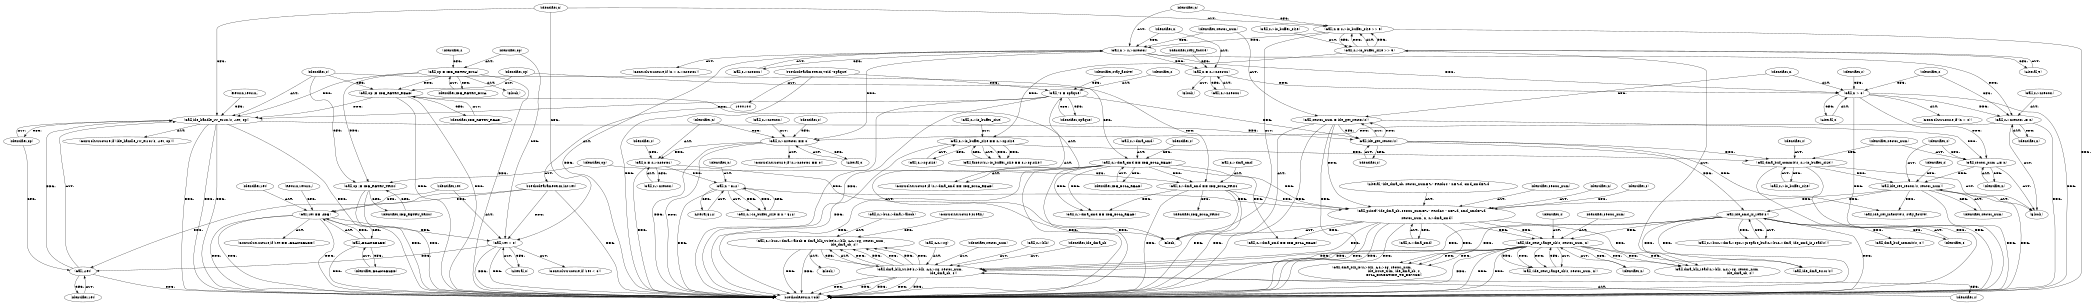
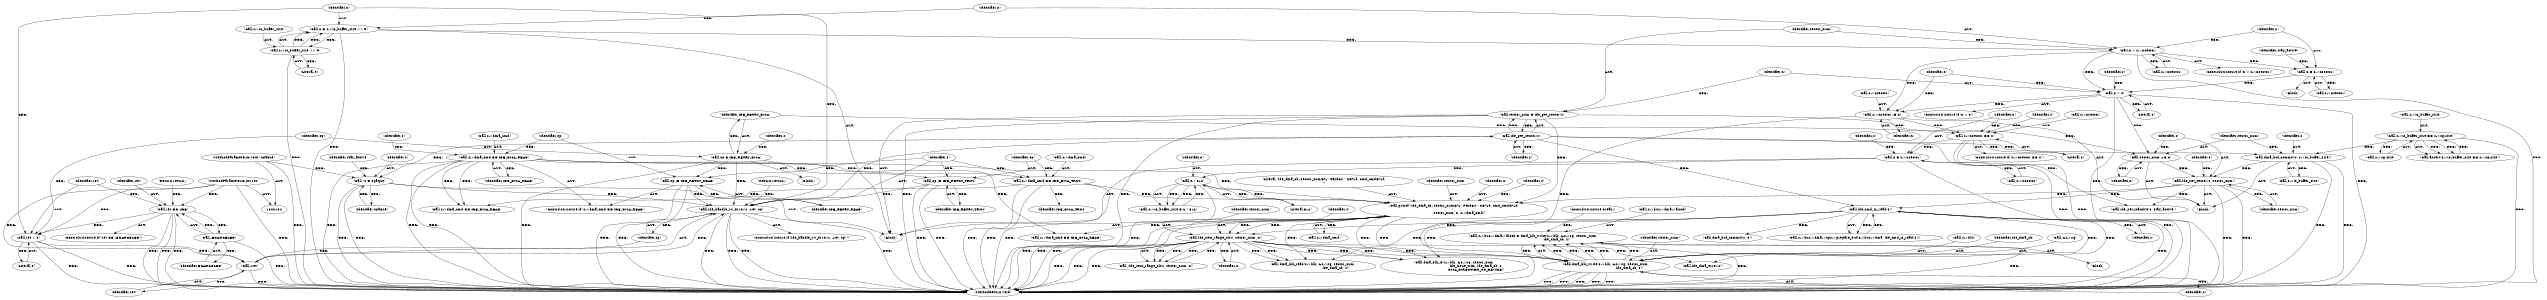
edge "(Call,n > s->nsector)" -> "(Call,s->nsector == 0)": now "(Identifier,IDE_RETRY_DMA)" -> "(Call,s->nsector == 0)"
edge "(Call,s->io_buffer_size >> 9)" -> "(Call,s->io_buffer_size == s->sg.size)": removed, label "DDG:"
edge "(Call,*s = opaque)" -> "(Call,ide_get_sector(s))": reversed
edge "1000104" -> "(MethodParameterIn,int ret)": reversed
edge "(Call,s->io_buffer_size >> 9)" -> "(MethodReturn,void)": label "AST: " -> "DDG: "
edge "(Call,op |= IDE_RETRY_TRIM)" -> "(Call,ide_handle_rw_error(s, -ret, op))": added, label "DDG:"
edge "(Identifier,IDE_RETRY_TRIM)" -> "(Call,op |= IDE_RETRY_TRIM)": label "CFG: " -> "AST: "
node "(ControlStructure,if (ret < 0))": removed
